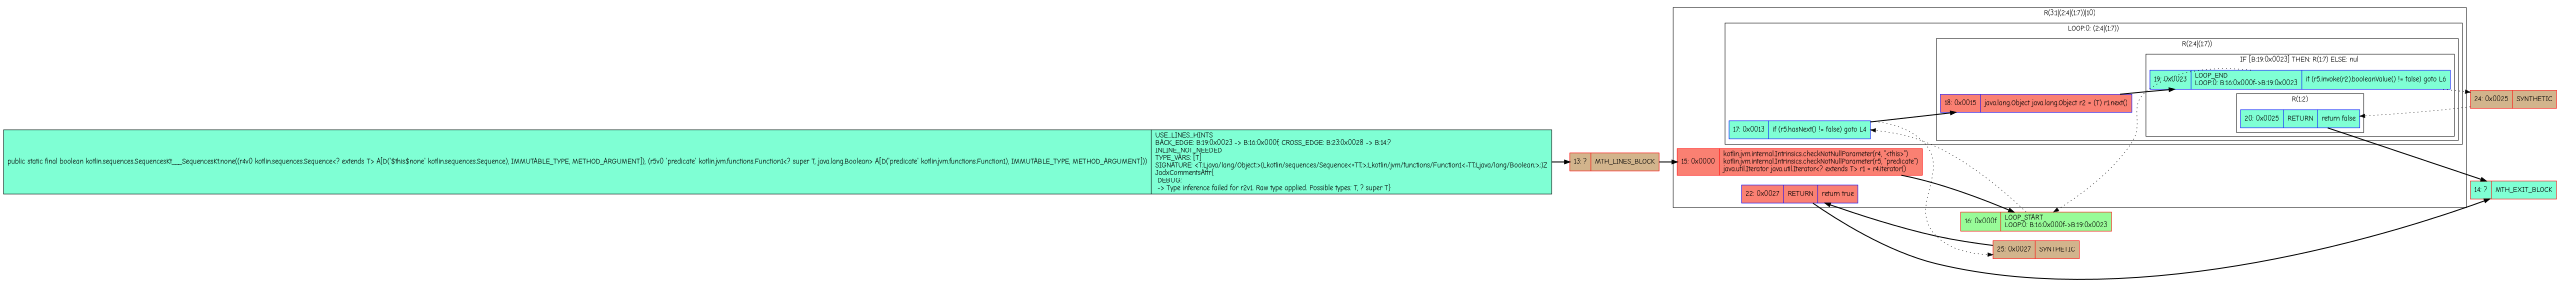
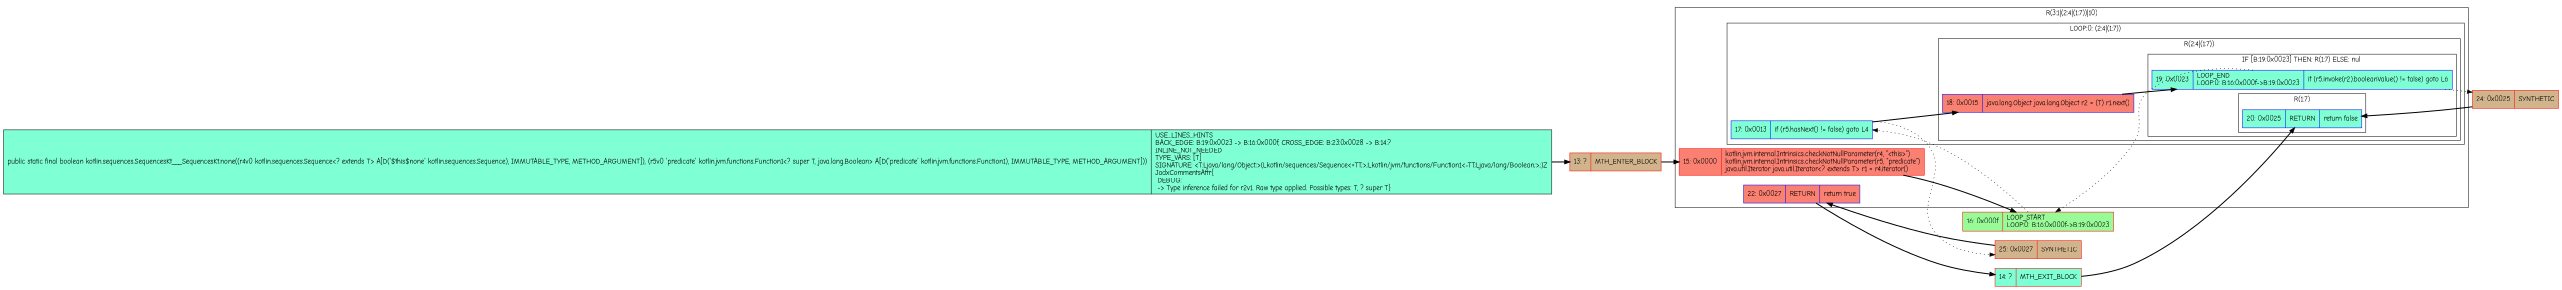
cluster "R(1:2)": label "R(1:2)" -> "R(1:7)"
edge "24: 0x0025" -> "20: 0x0025": style dotted -> bold
edge "20: 0x0025" -> "14: ?": reversed
node "13: ?": text "MTH_LINES_BLOCK" -> "MTH_ENTER_BLOCK"
